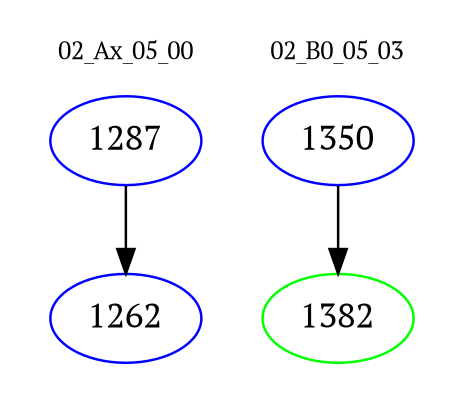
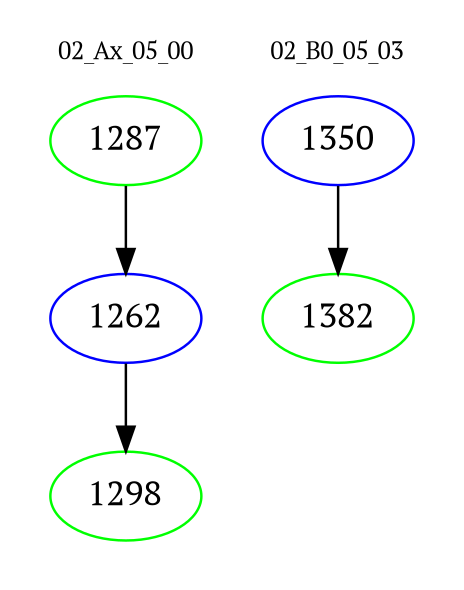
node "1287": color blue -> green
node "1298": added
